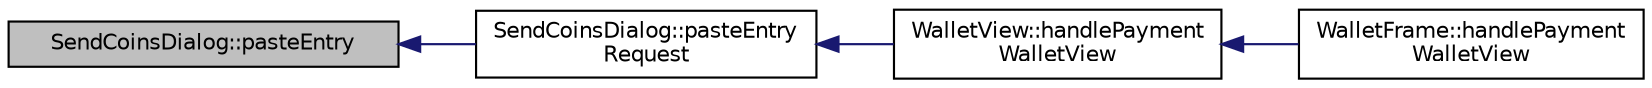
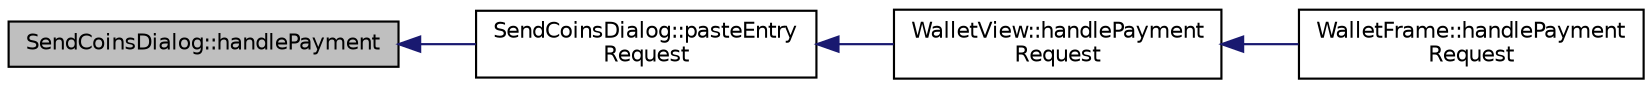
node "SendCoinsDialog::pasteEntry": label "SendCoinsDialog::pasteEntry" -> "SendCoinsDialog::handlePayment"
node "WalletView::handlePayment WalletView": label "WalletView::handlePayment WalletView" -> "WalletView::handlePayment Request"
node "WalletFrame::handlePayment WalletView": label "WalletFrame::handlePayment WalletView" -> "WalletFrame::handlePayment Request"
